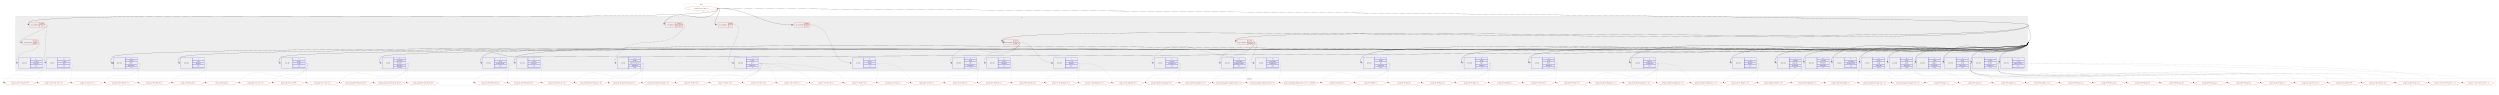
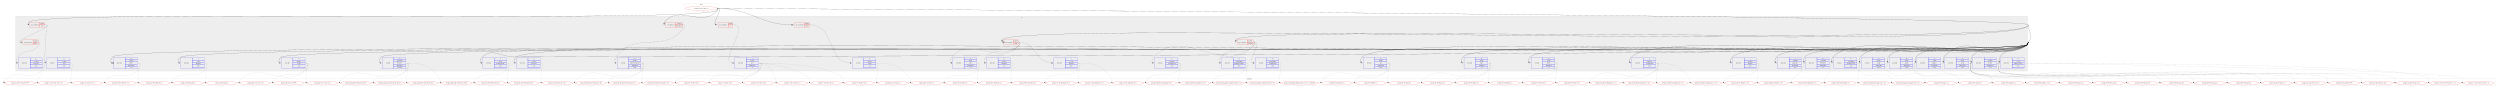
node "portage://app-portage/elt-patches-20170422": added
